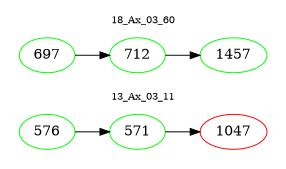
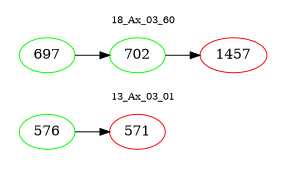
node "712": label "712" -> "702"
node "1457": color green -> red
cluster "13_Ax_03_11": label "13_Ax_03_11" -> "13_Ax_03_01"
node "571": color green -> red
node "1047": removed
